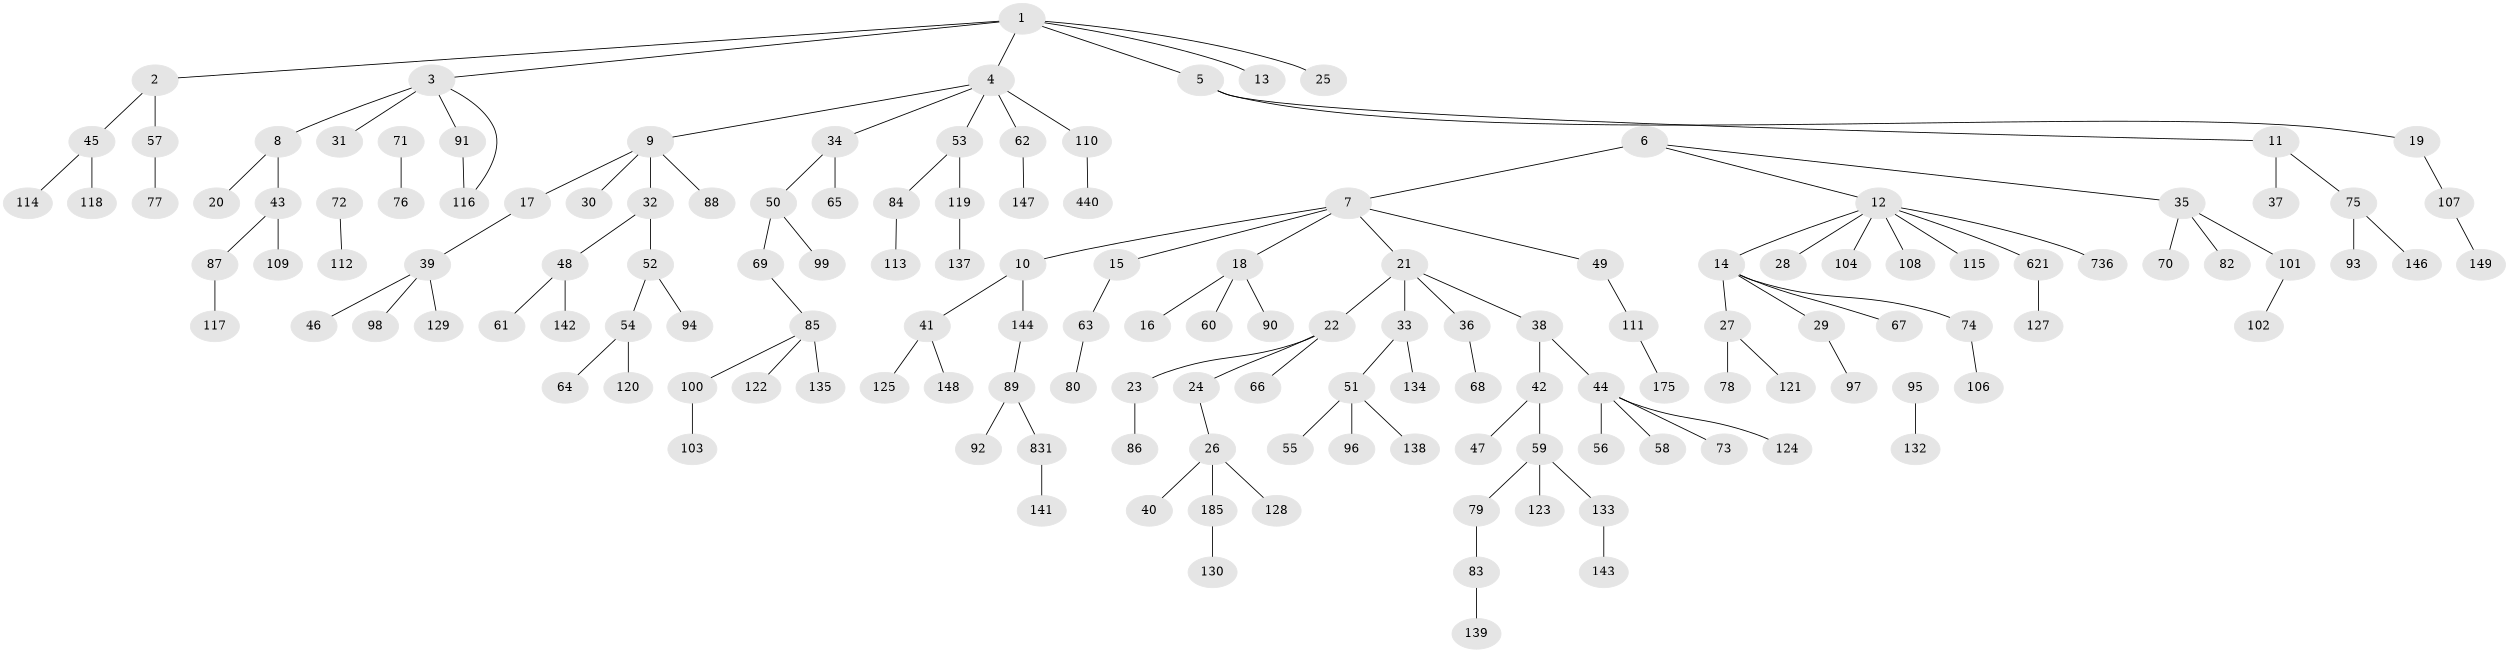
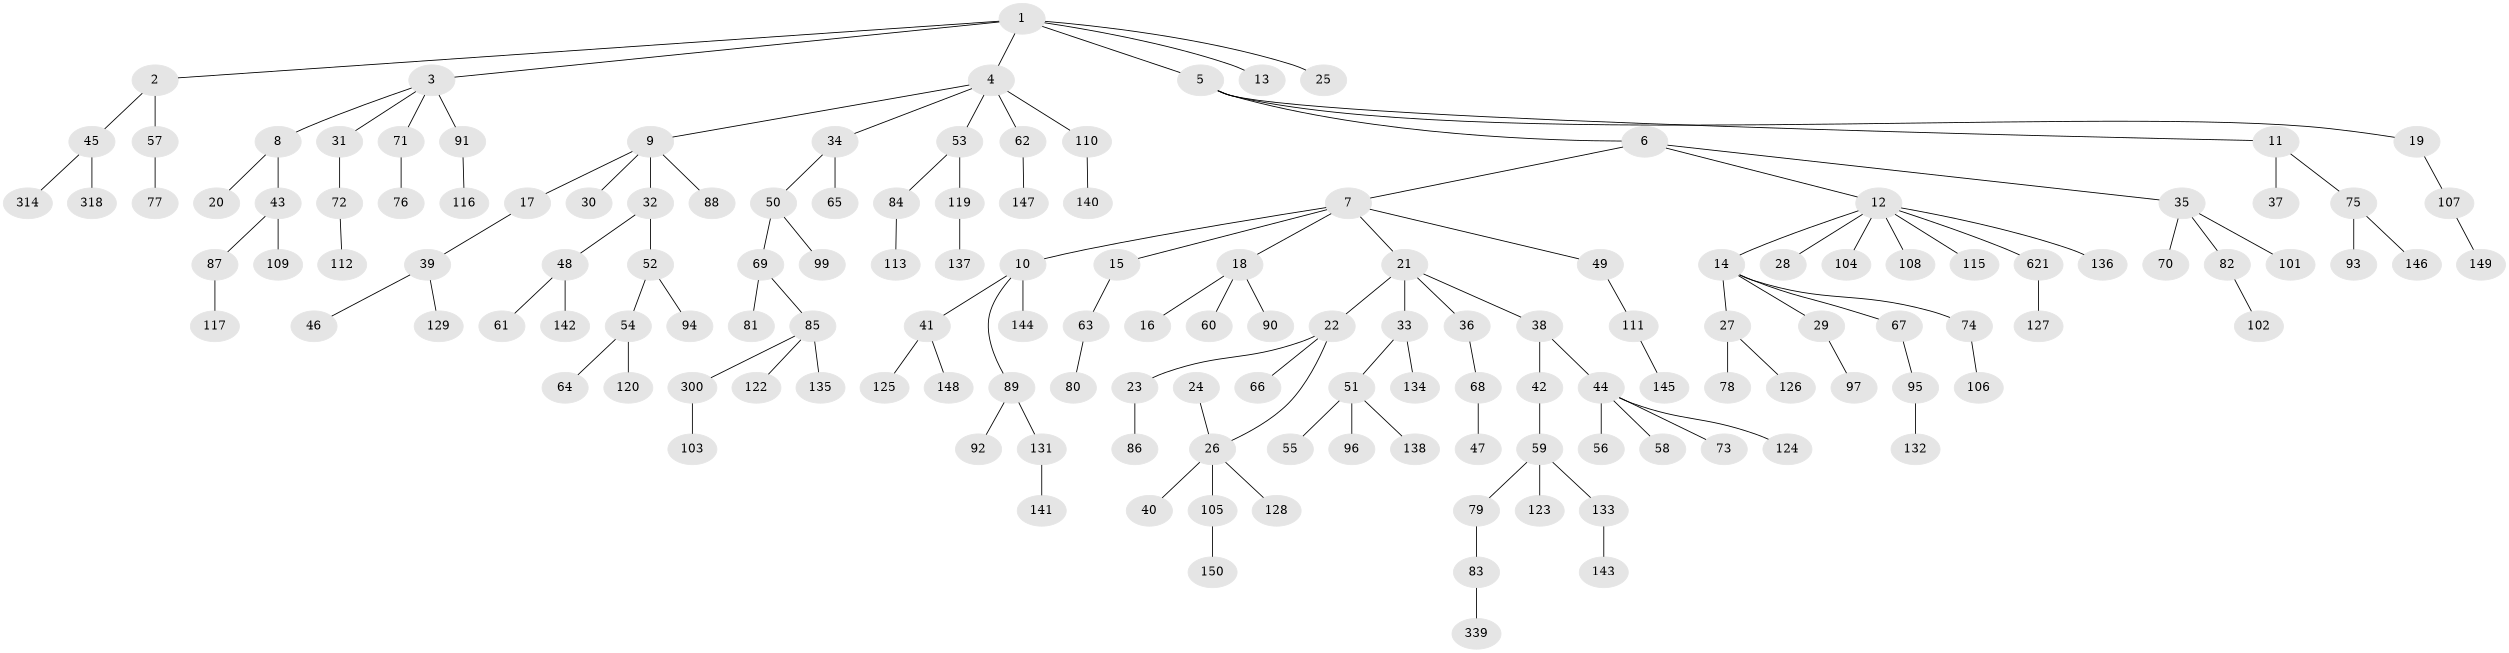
edge "5" -- "6": added
edge "3" -- "116": now "3" -- "71"
edge "31" -- "72": added
node "114": label "114" -> "314"
node "118": label "118" -> "318"
node "440": label "440" -> "140"
node "736": label "736" -> "136"
edge "101" -- "102": now "82" -- "102"
node "98": removed
node "81": added
edge "144" -- "89": now "10" -- "89"
edge "67" -- "95": added
edge "22" -- "24": now "22" -- "26"
node "100": label "100" -> "300"
node "175": label "175" -> "145"
node "121": label "121" -> "126"
edge "42" -- "47": now "68" -- "47"
node "831": label "831" -> "131"
node "185": label "185" -> "105"
node "130": label "130" -> "150"
node "139": label "139" -> "339"
